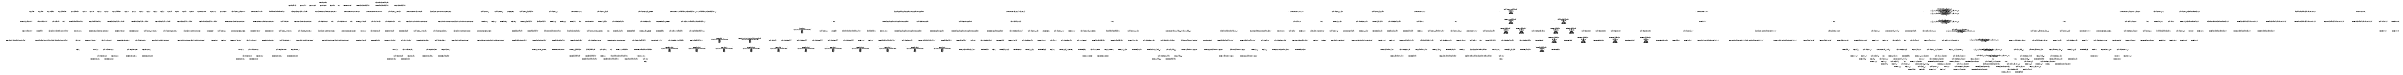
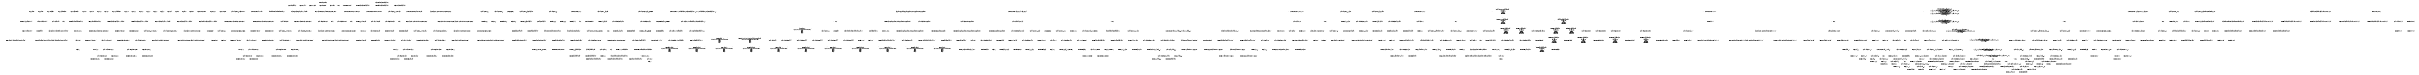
node "(IDENTIFIER,hapd,ap_sta_start_sa_query(hapd, v6))": added
node "(IDENTIFIER,v6,ap_sta_start_sa_query(hapd, v6))": added
